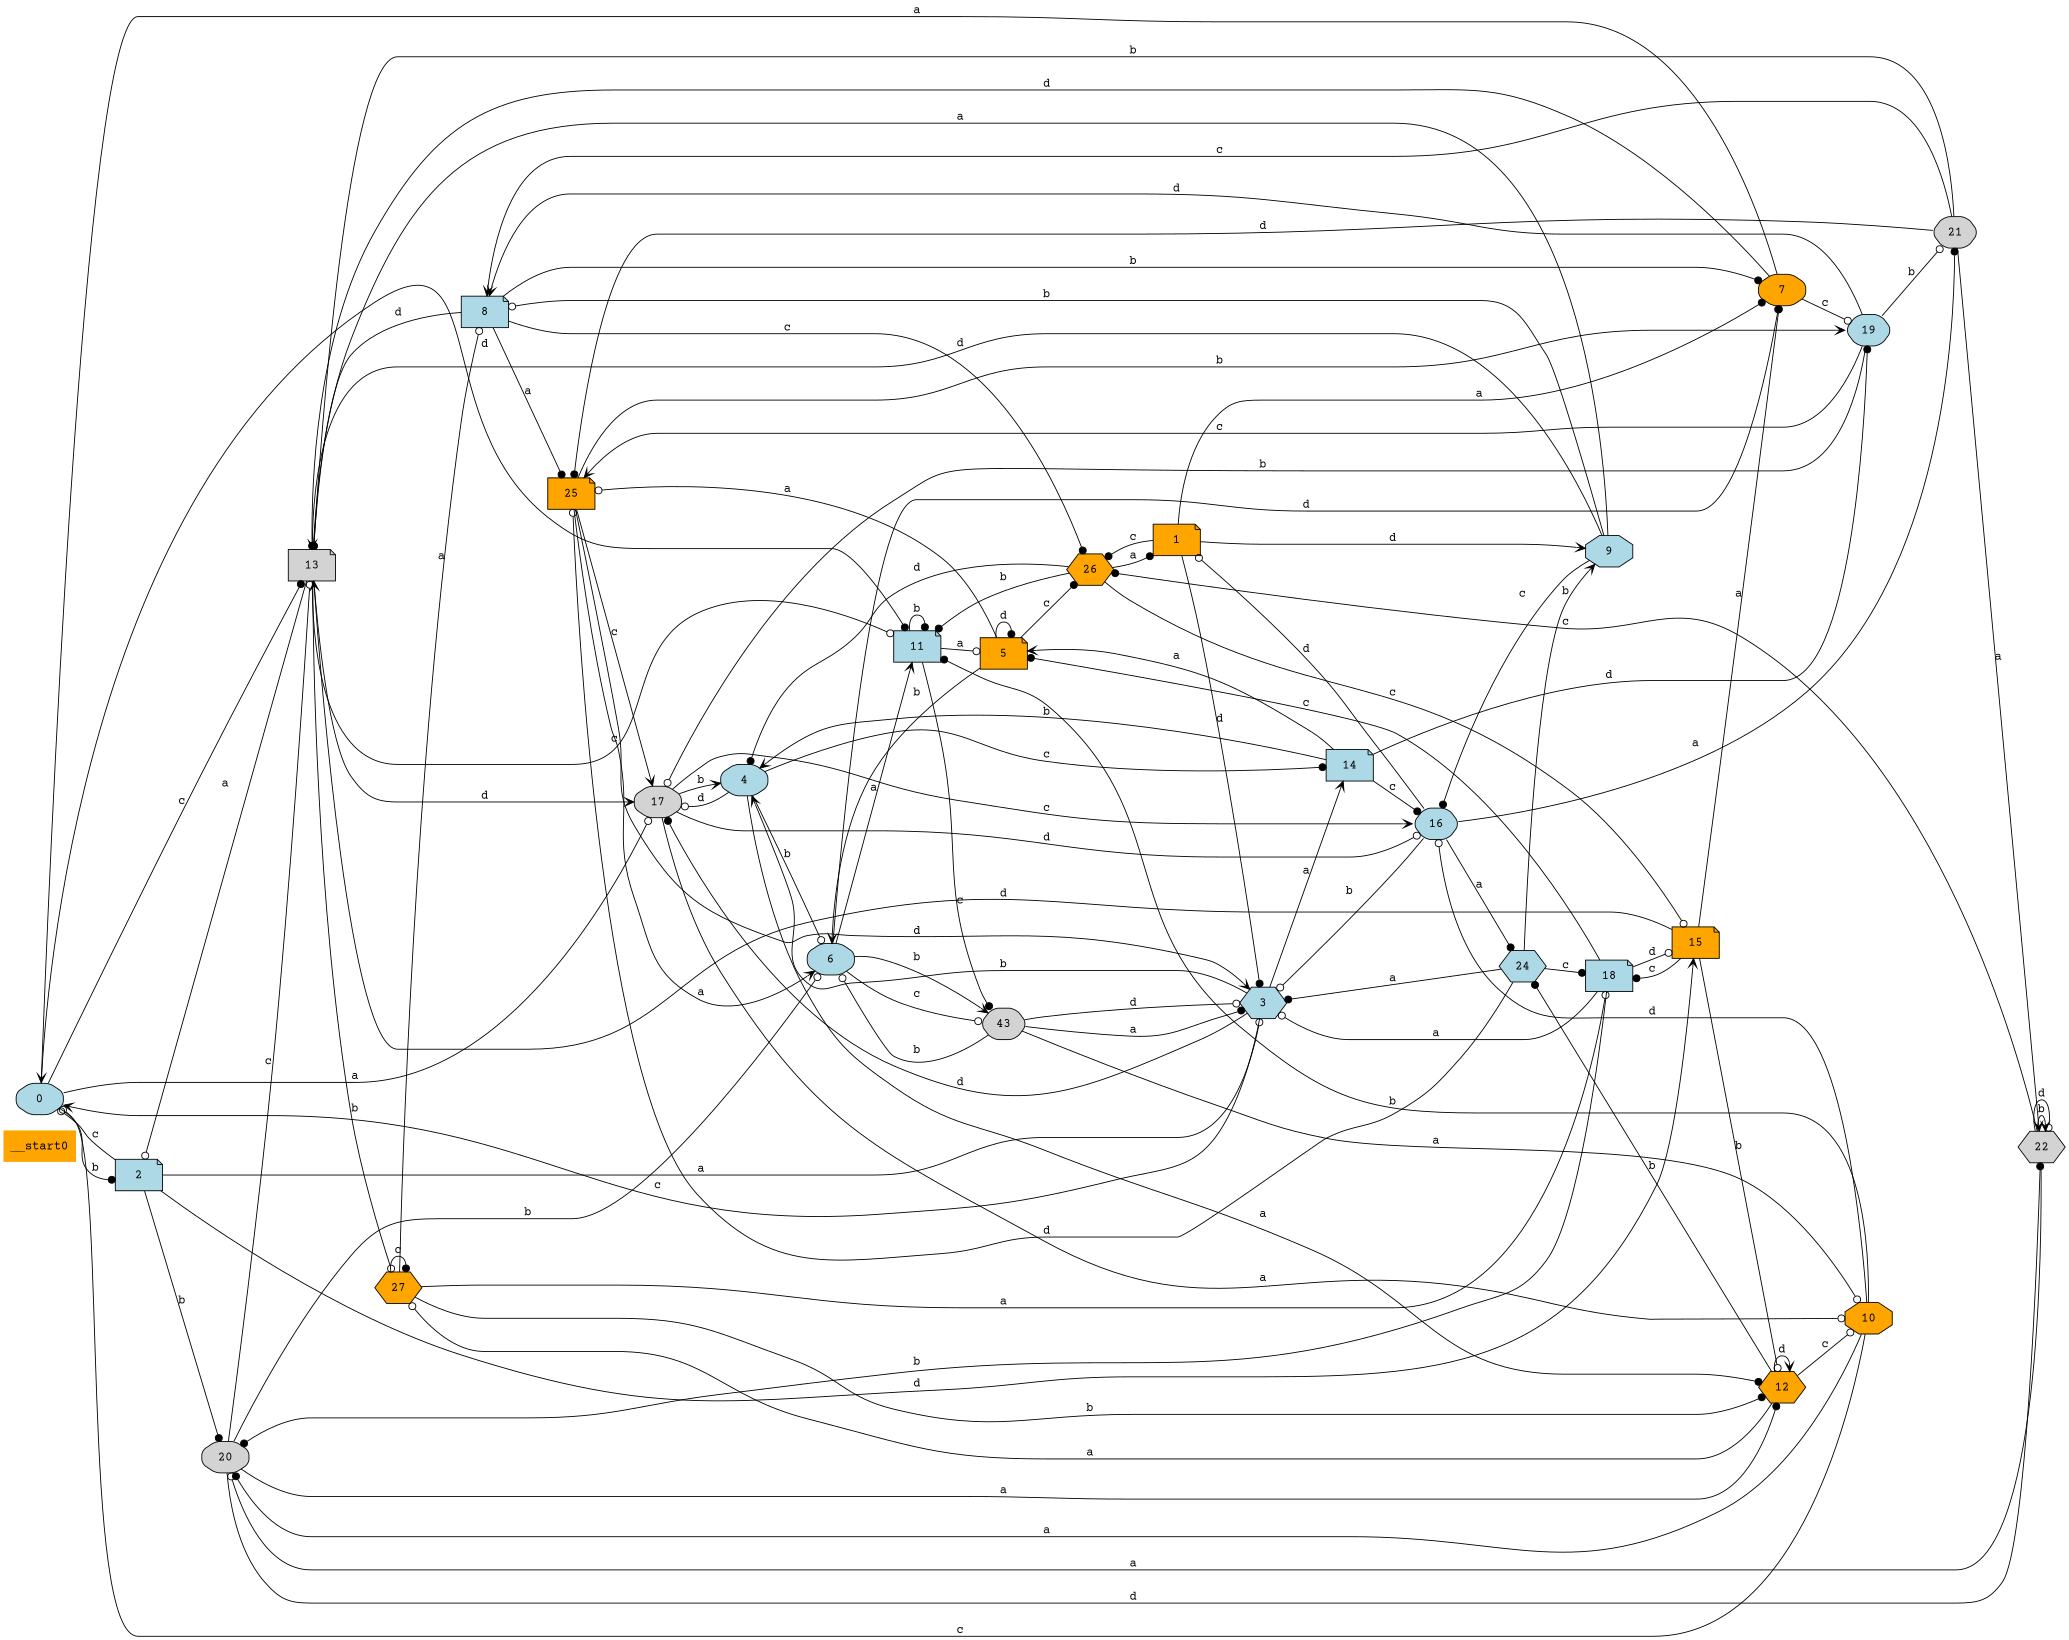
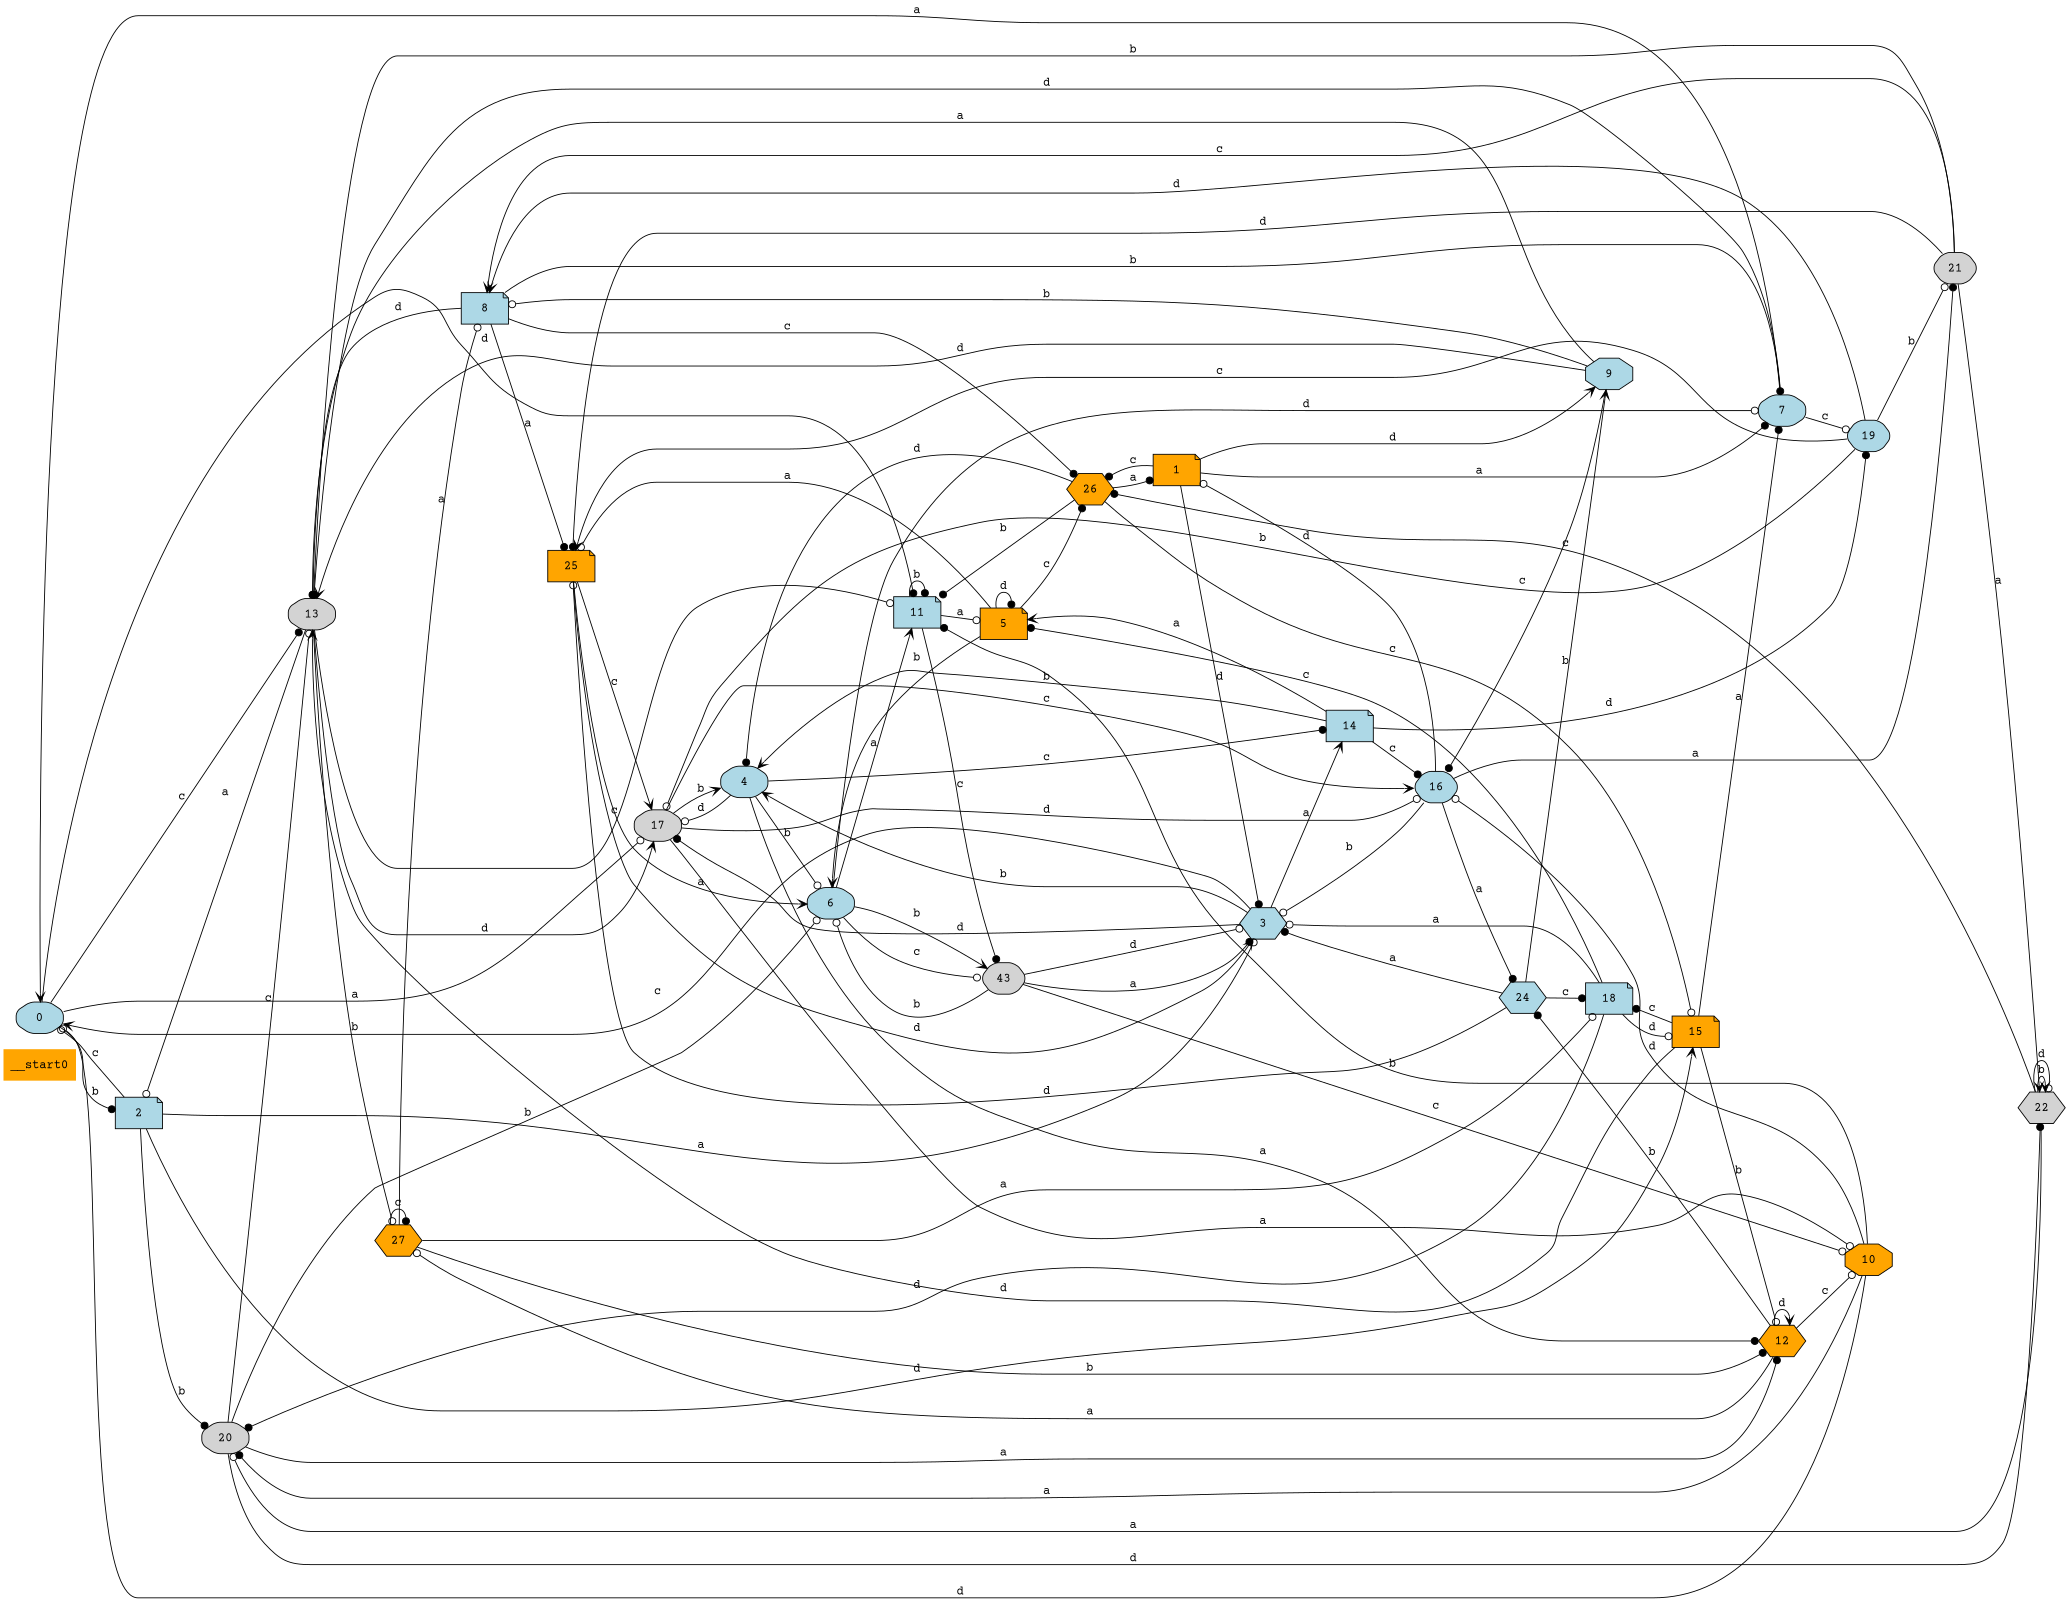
node "7": fillcolor orange -> lightblue
edge "25" -> "19": removed, label "b"
node "13": shape note -> octagon
edge "43" -> "10": label "a" -> "c"
edge "18" -> "20": label "b" -> "d"
edge "10" -> "0": label "c" -> "d"
